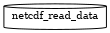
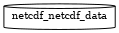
node "netcdf_read_data": label "netcdf_read_data" -> "netcdf_netcdf_data"
